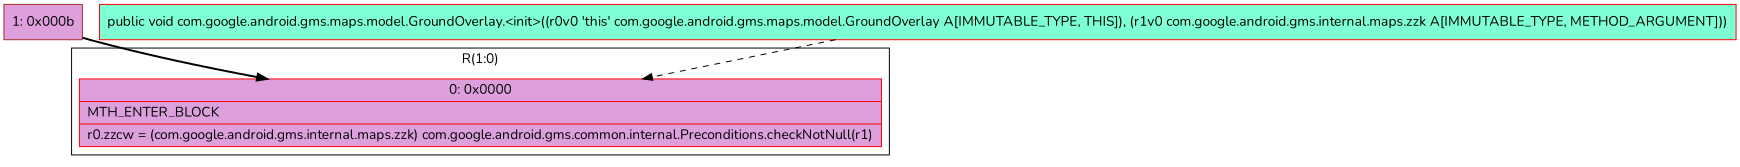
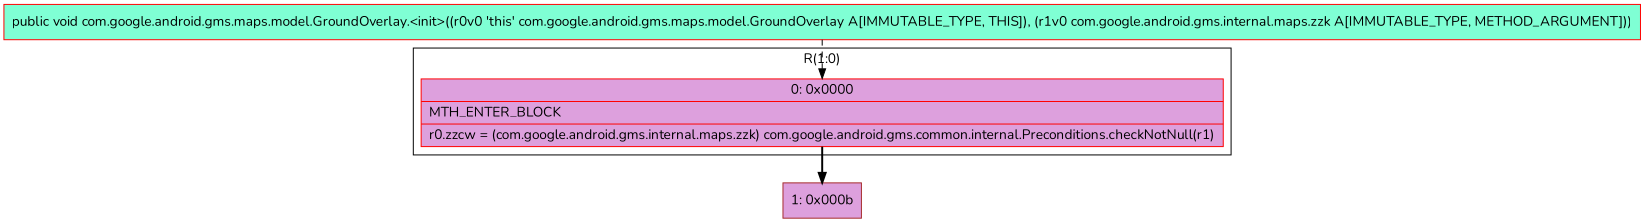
edge "1: 0x000b" -> "0: 0x0000": reversed
